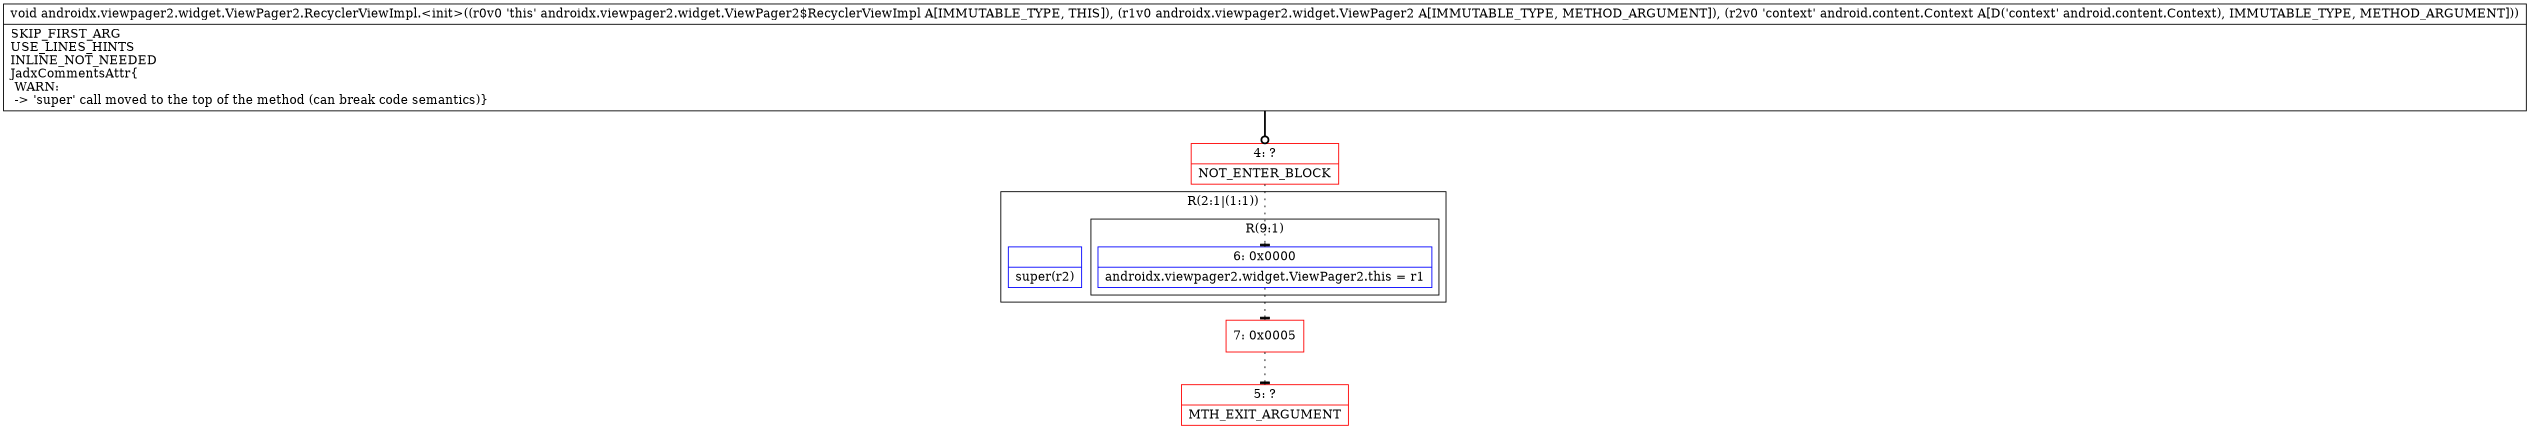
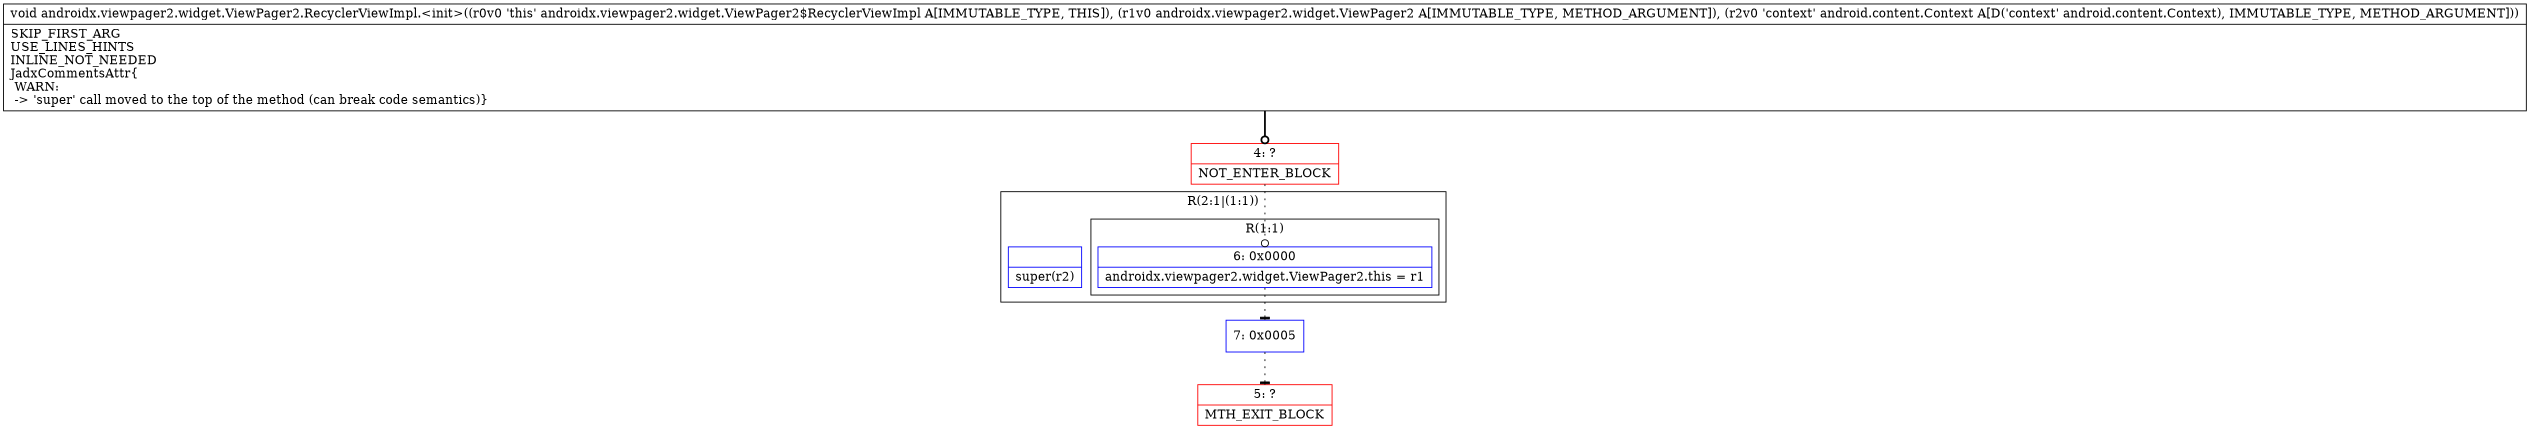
edge "4: ?" -> "6: 0x0000": arrowhead tee -> odot
cluster "R(9:1)": label "R(9:1)" -> "R(1:1)"
node "7: 0x0005": color red -> blue
node "5: ?": text "MTH_EXIT_ARGUMENT" -> "MTH_EXIT_BLOCK"
